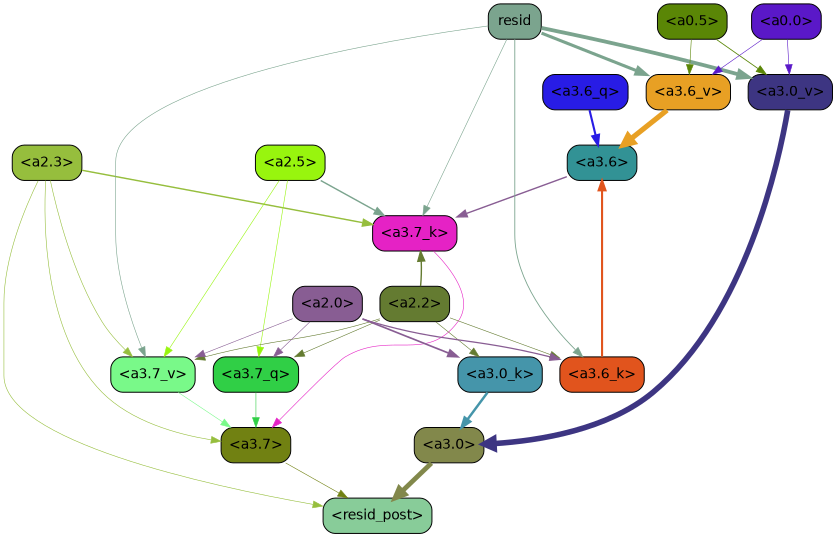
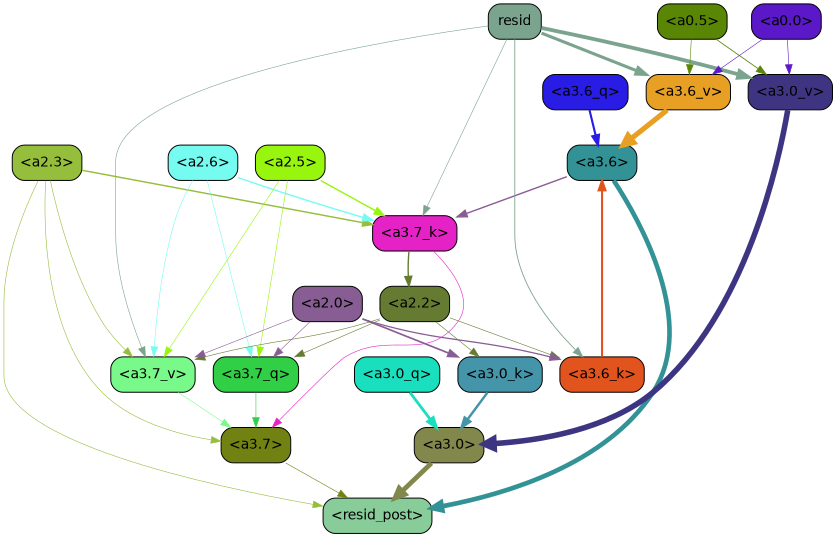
node "<a2.6>": added
edge "<a2.5>" -> "<a3.7_k>": color #7ba48e -> #98f50e
edge "<a2.2>" -> "<a3.7_k>": reversed
node "<a3.0_q>": added
edge "<a3.6>" -> "<resid_post>": added
